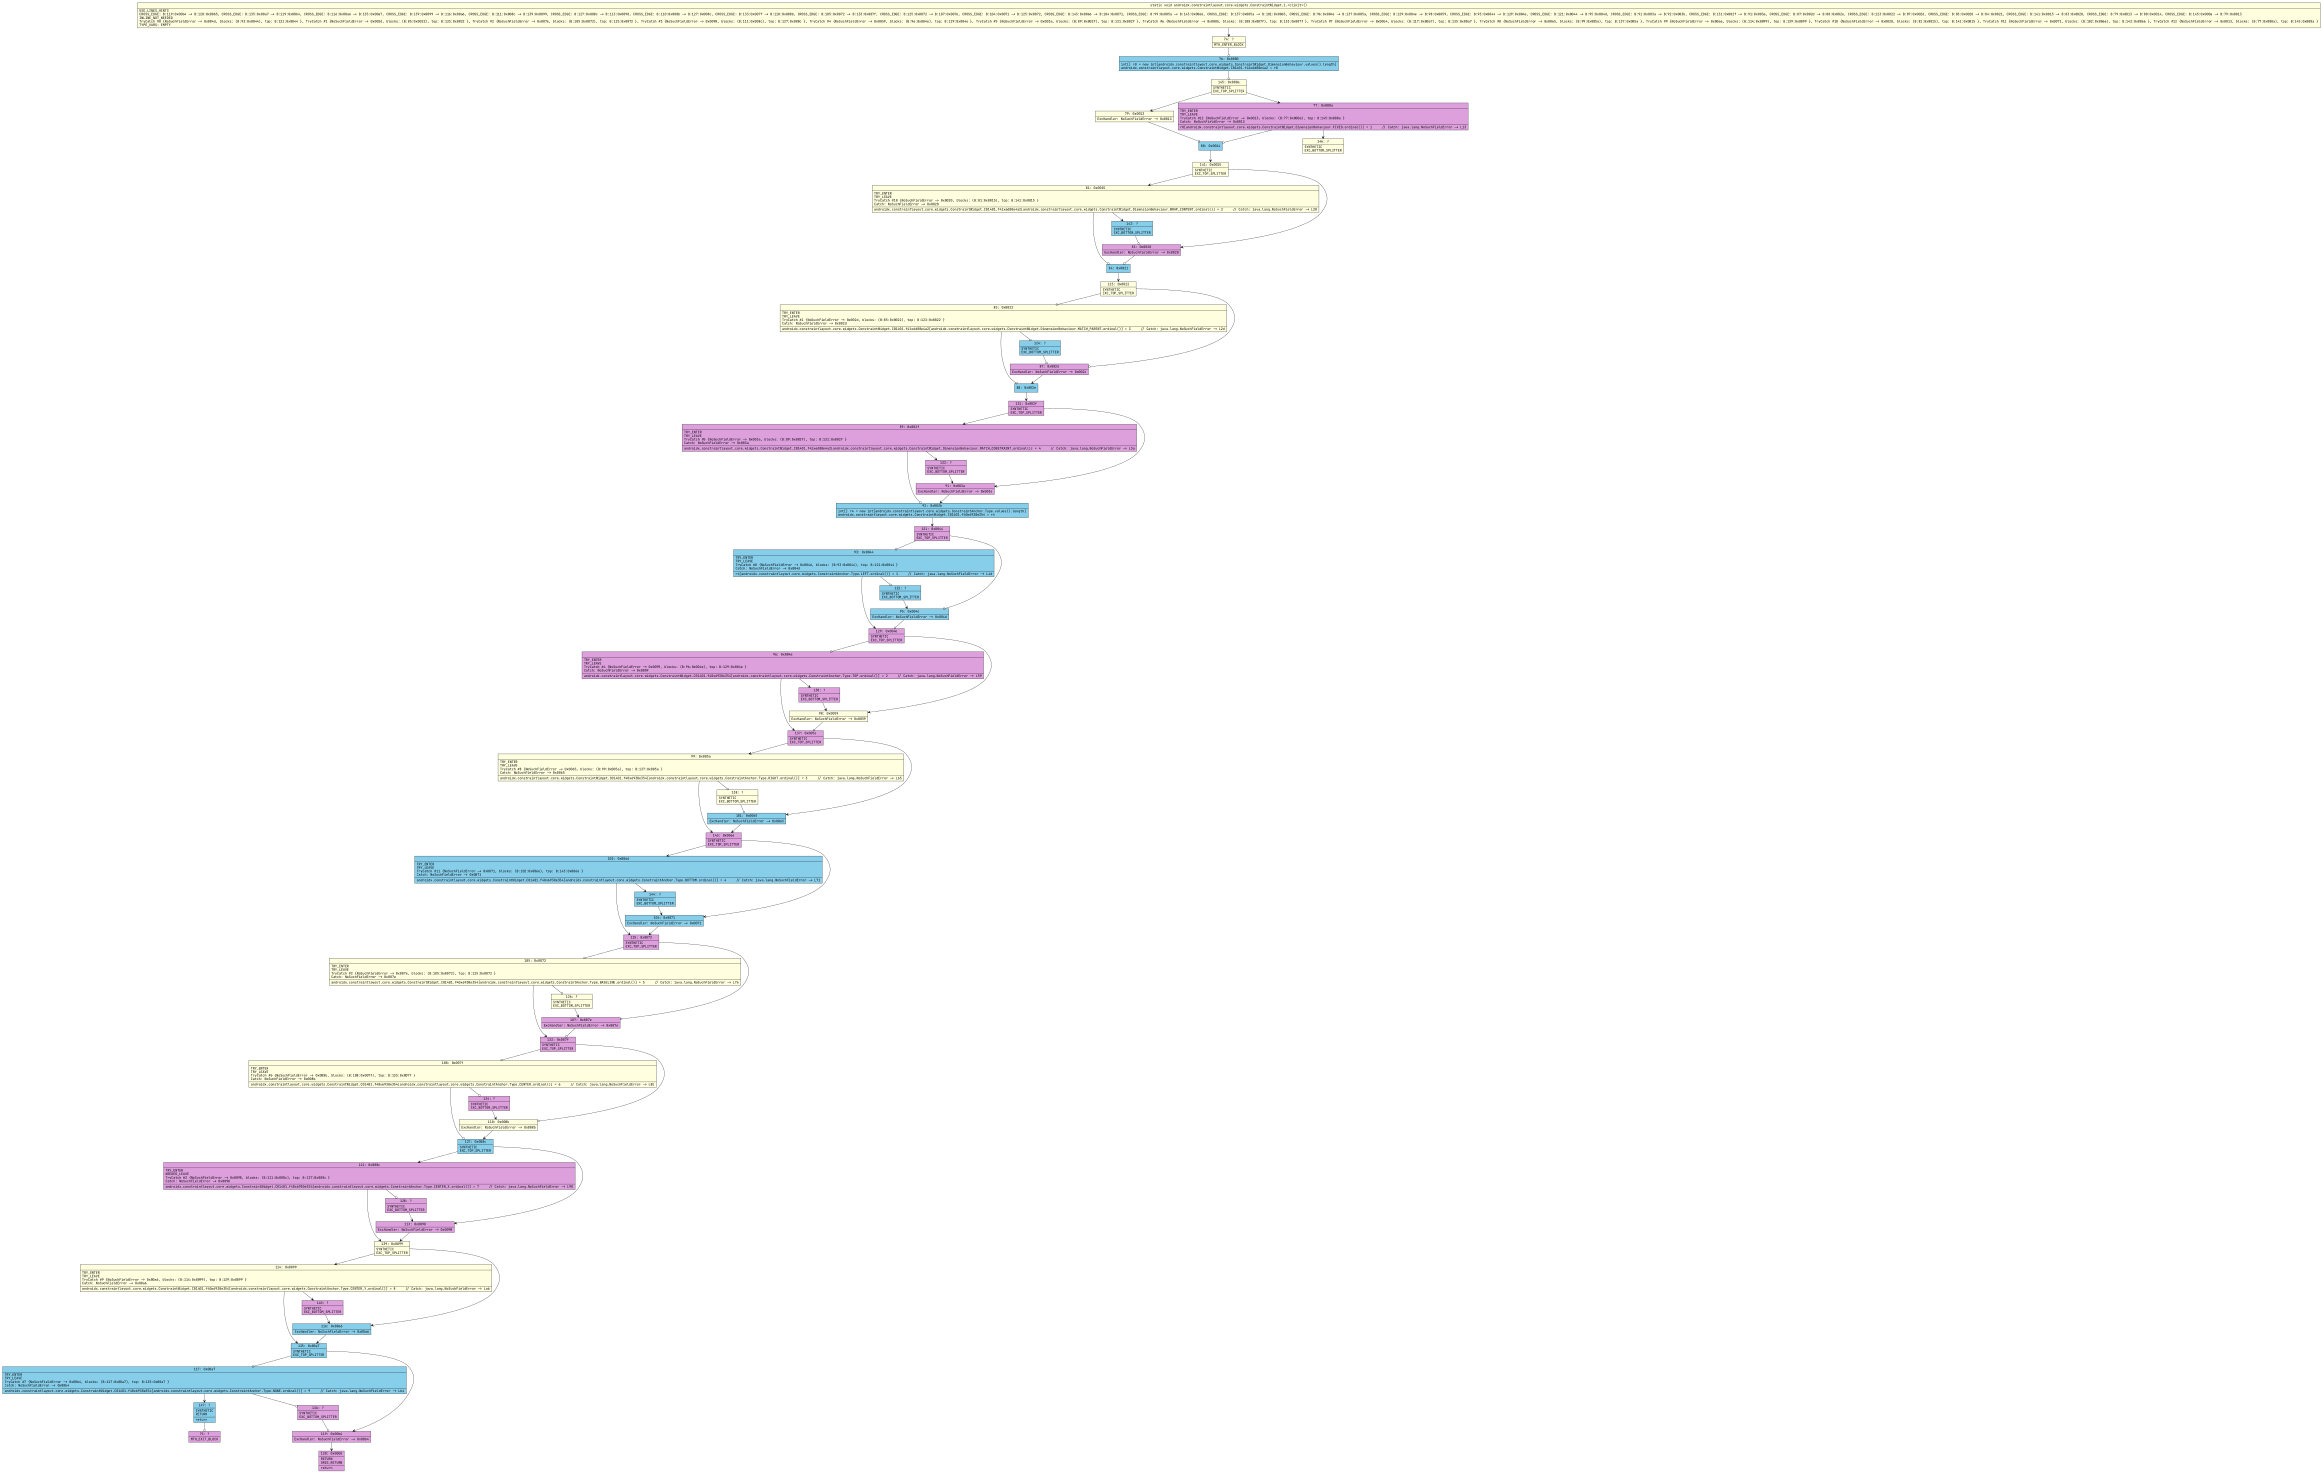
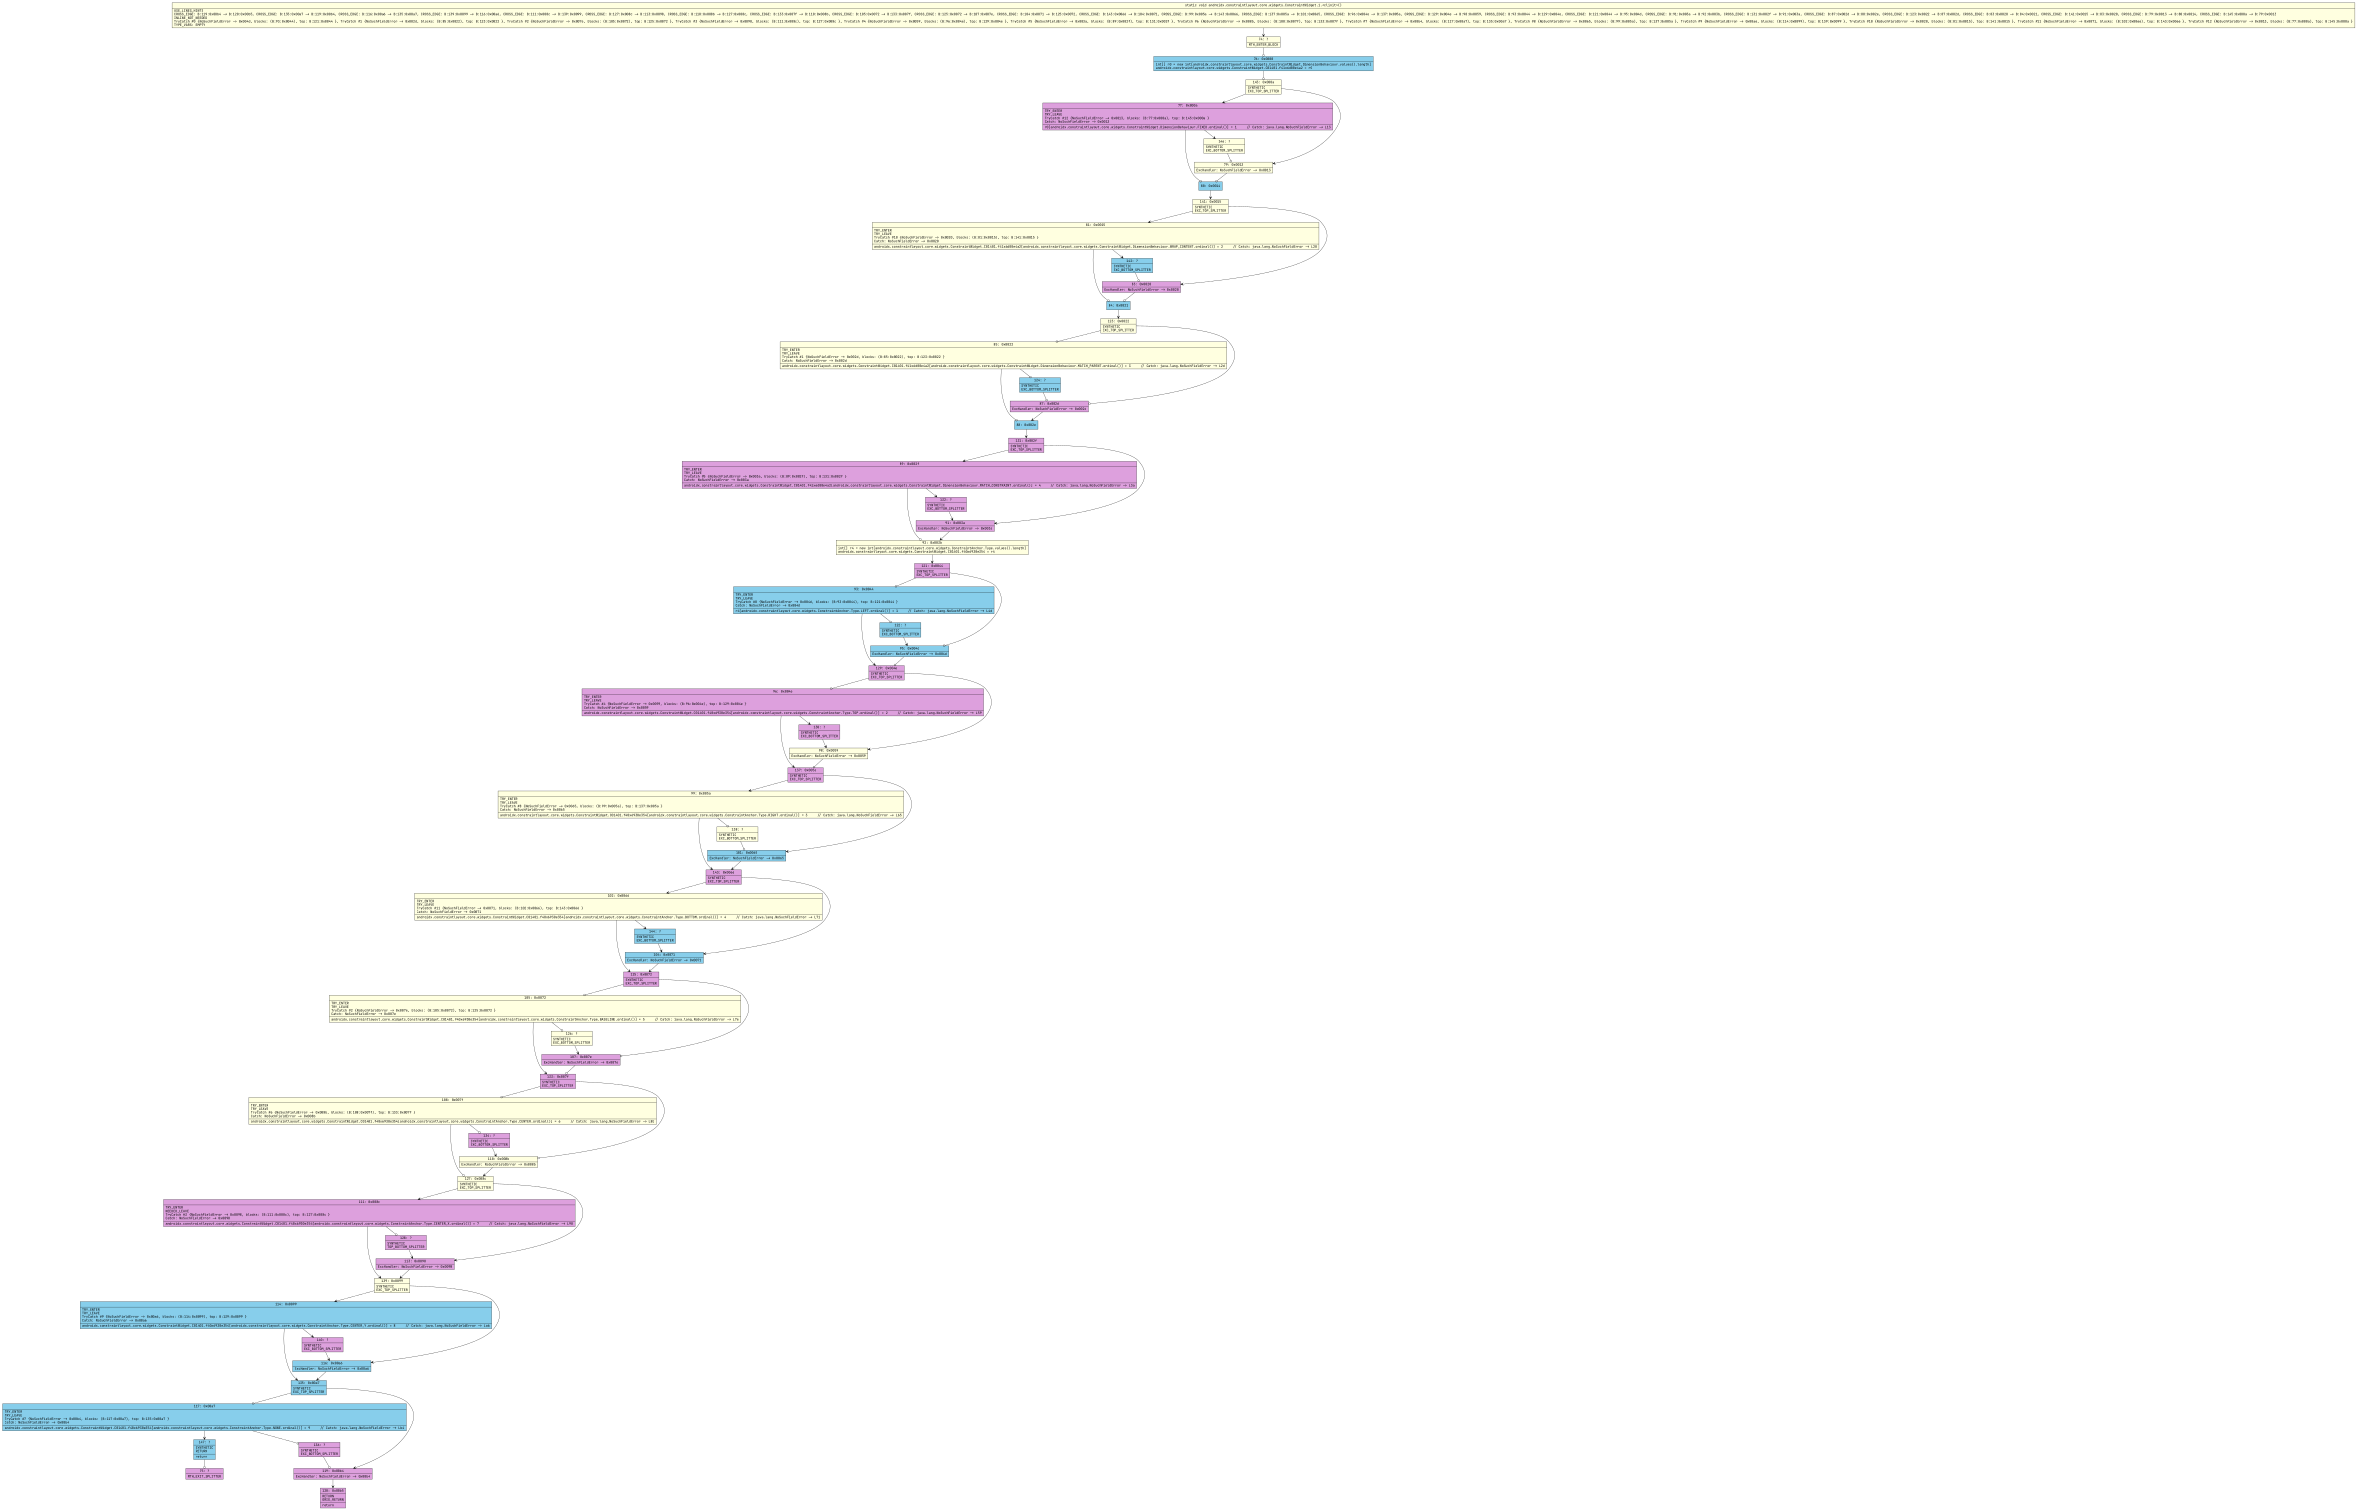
edge "146: ?" -> "79: 0x0013": added
node "92: 0x003b": fillcolor skyblue -> lightyellow
node "102: 0x0066": fillcolor skyblue -> lightyellow
node "127: 0x008c": fillcolor skyblue -> lightyellow
node "128: ?": text "EXC_BOTTOM_SPLITTER" -> "TOP_BOTTOM_SPLITTER"
node "114: 0x0099": fillcolor lightyellow -> skyblue
node "75: ?": text "MTH_EXIT_BLOCK" -> "MTH_EXIT_SPLITTER"
